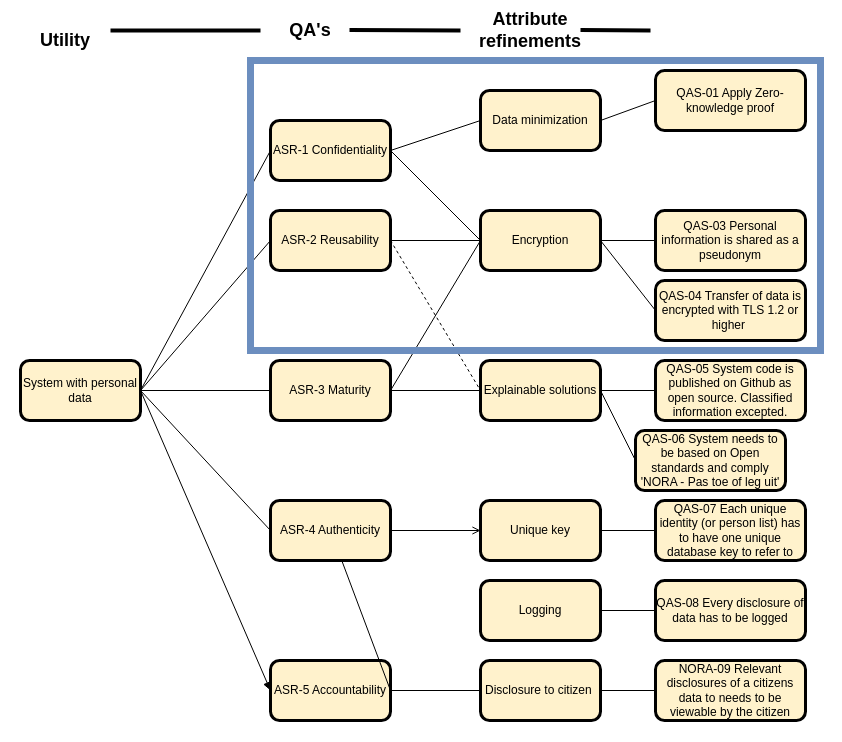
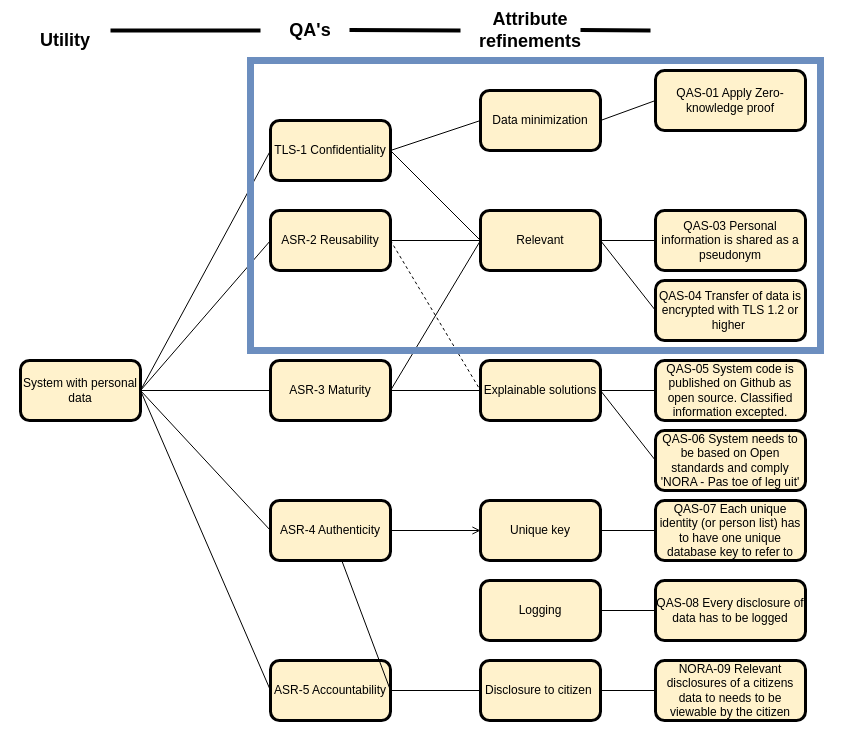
node "ASR-1 Confidentiality": label "ASR-1 Confidentiality" -> "TLS-1 Confidentiality"
node "Encryption": label "Encryption" -> "Relevant"
node "QAS-06 System needs to be based on Open standards and comply 'NORA - Pas toe of leg uit'": moved (711, 461) -> (731, 461)
edge "System with personal data" -> "ASR-5 Accountability": arrowhead block -> none
